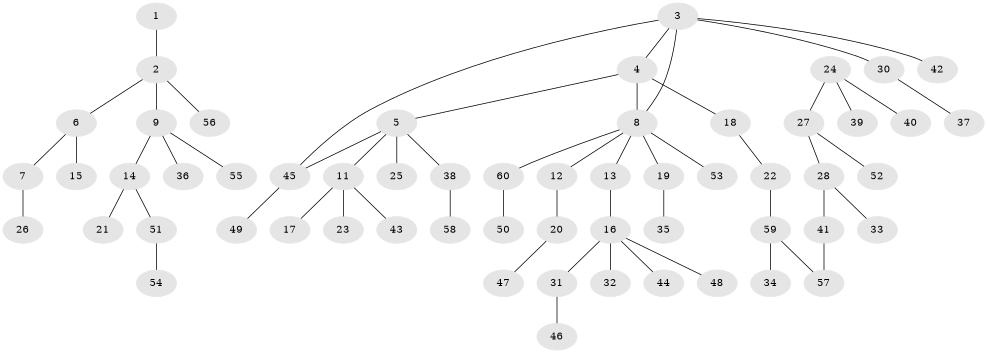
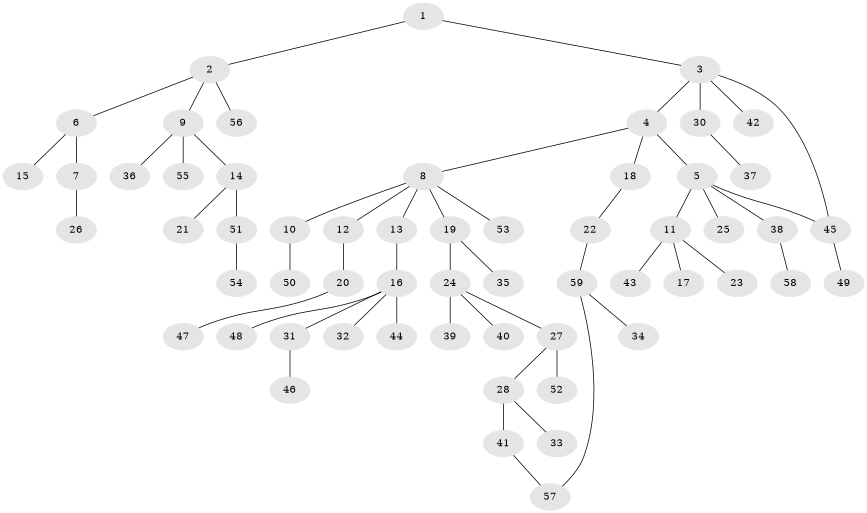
edge "3" -- "8": now "3" -- "1"
node "60": label "60" -> "10"
edge "19" -- "24": added
